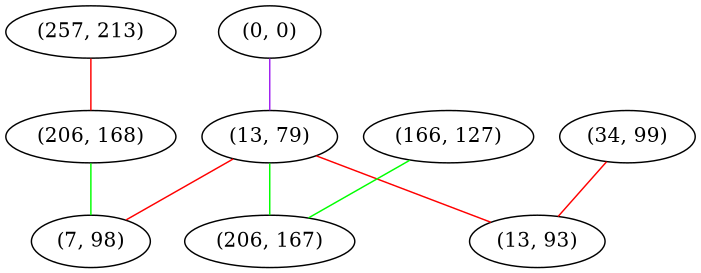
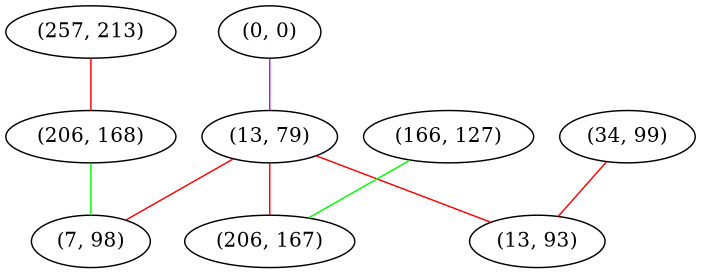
edge "(13, 79)" -- "(206, 167)": color green -> red
